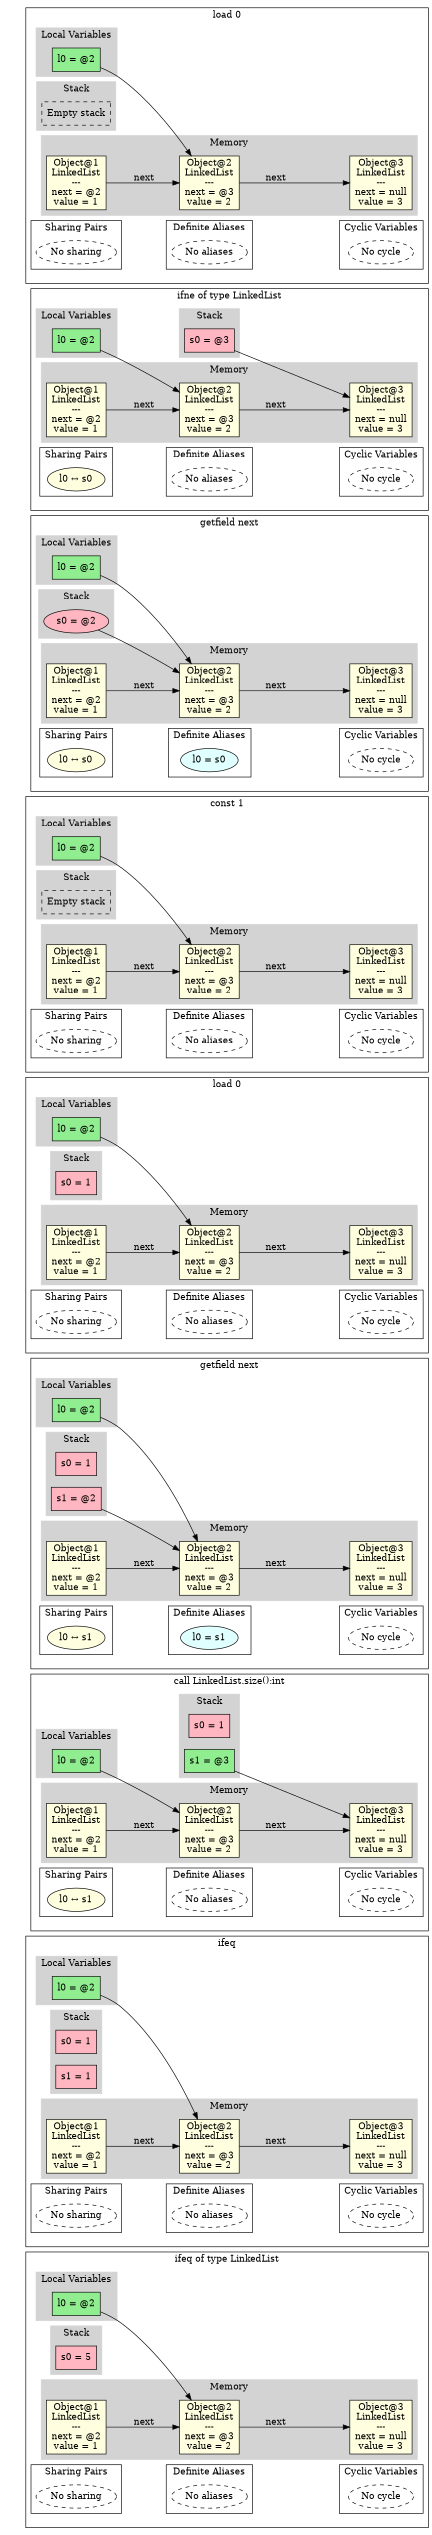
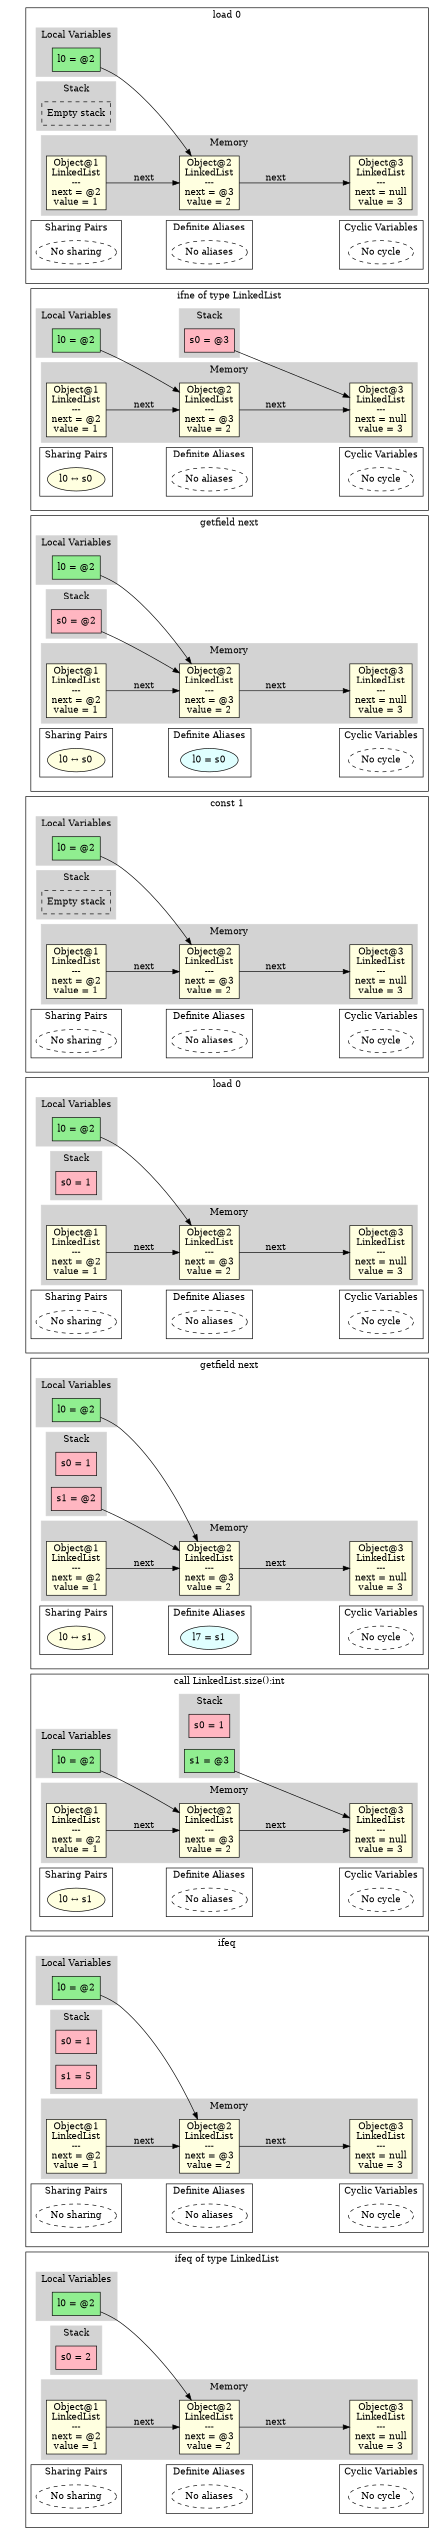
node "s0 = @2": shape ellipse -> box
node "l0 = s1": label "l0 = s1" -> "l7 = s1"
node "s1 = 1": label "s1 = 1" -> "s1 = 5"
node "s0 = 5": label "s0 = 5" -> "s0 = 2"
